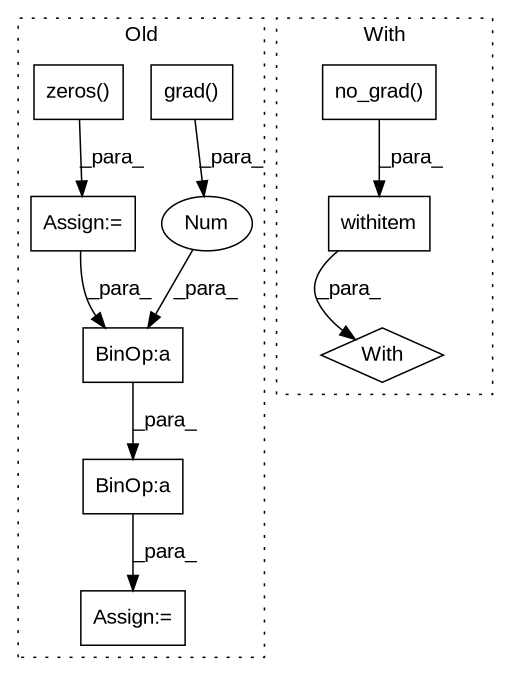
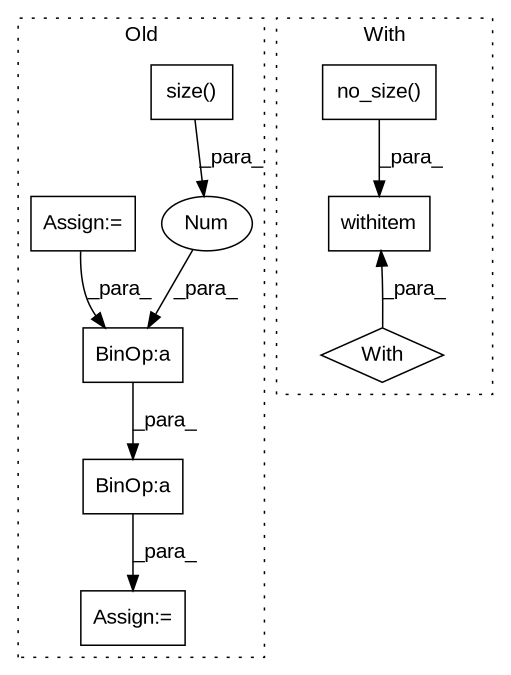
node "zeros()": removed
node "grad()": label "grad()" -> "size()"
node "no_grad()": label "no_grad()" -> "no_size()"
edge "withitem" -> "With": reversed
